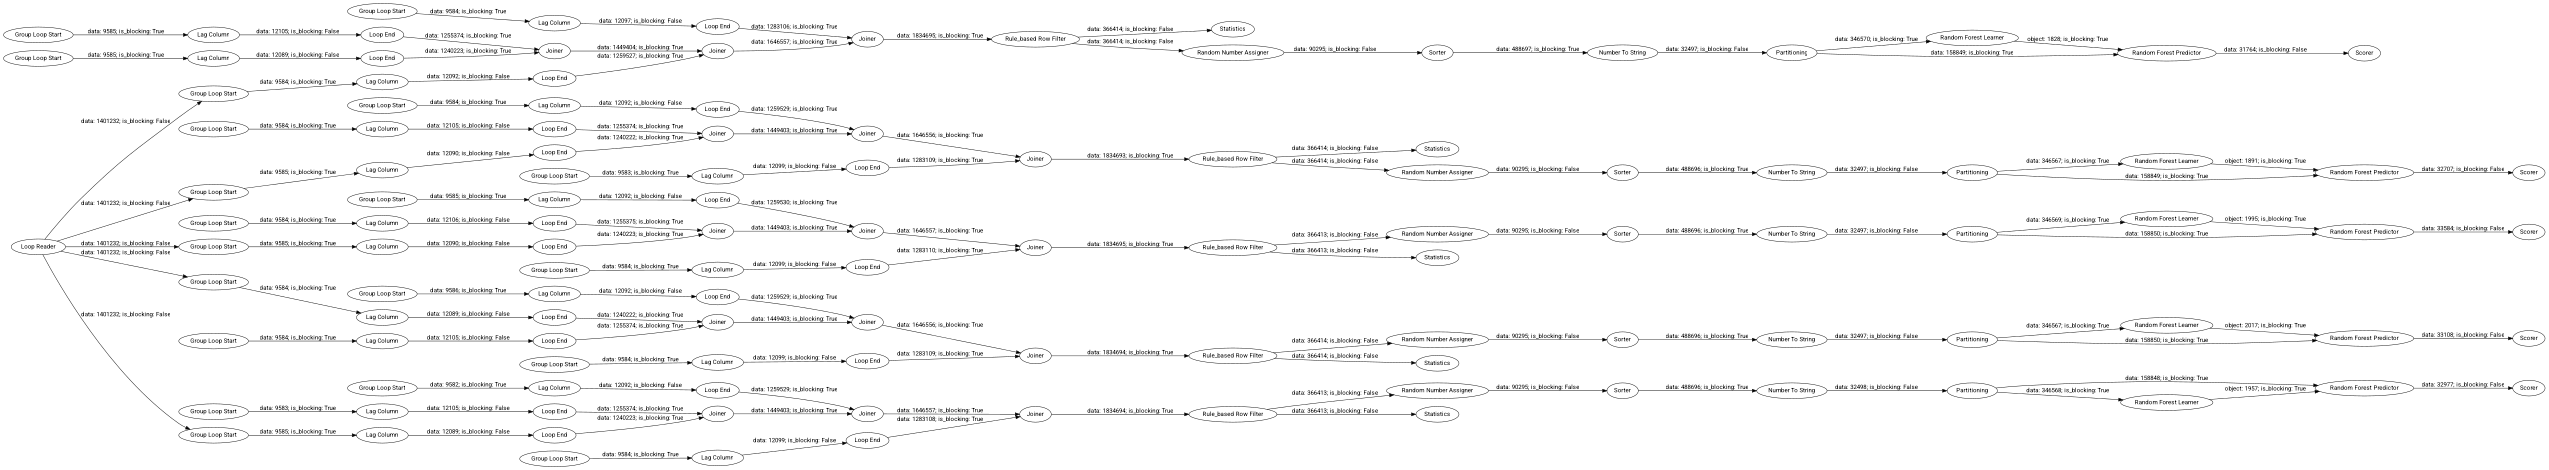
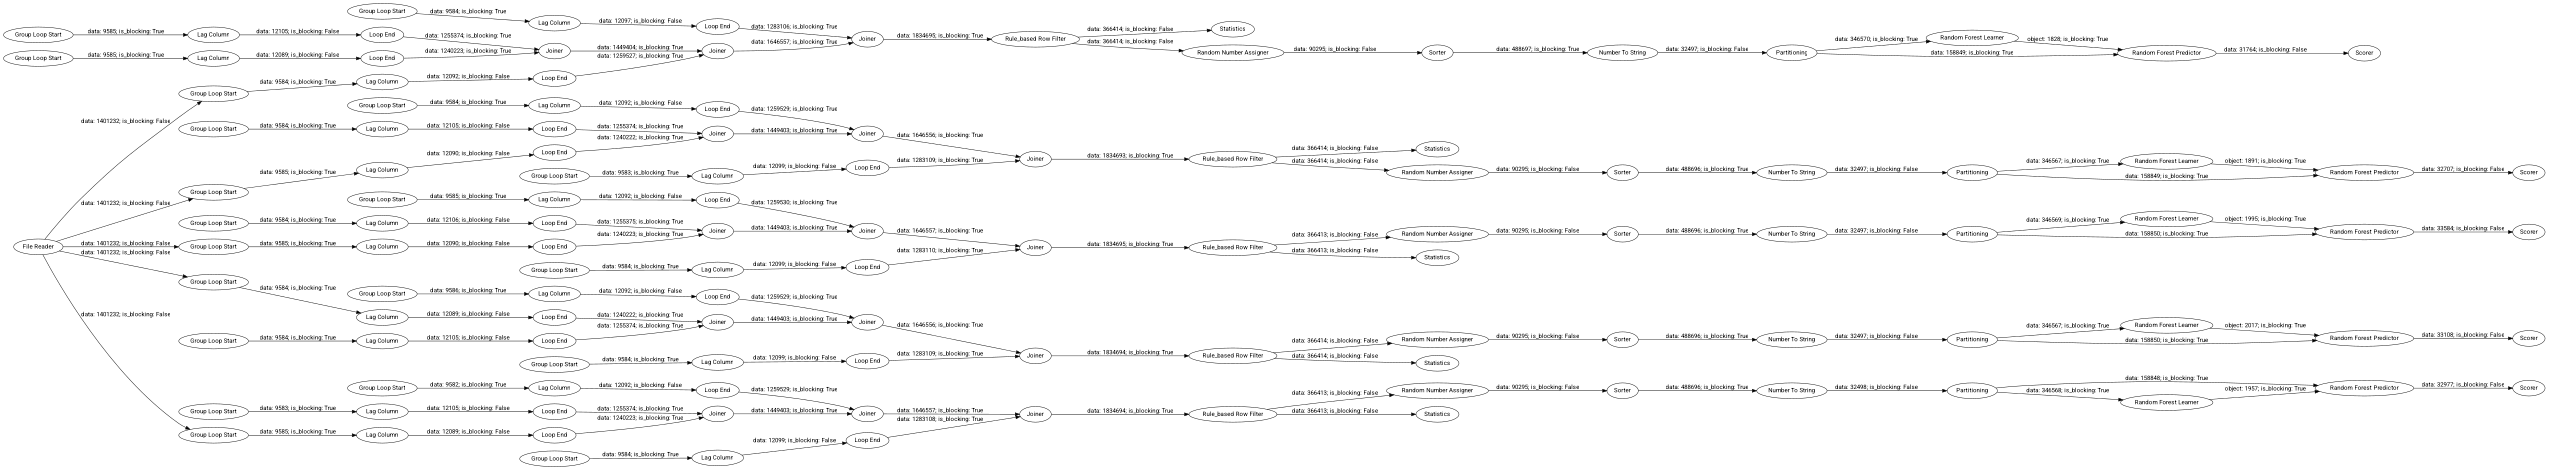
node "Loop Reader": label "Loop Reader" -> "File Reader"
